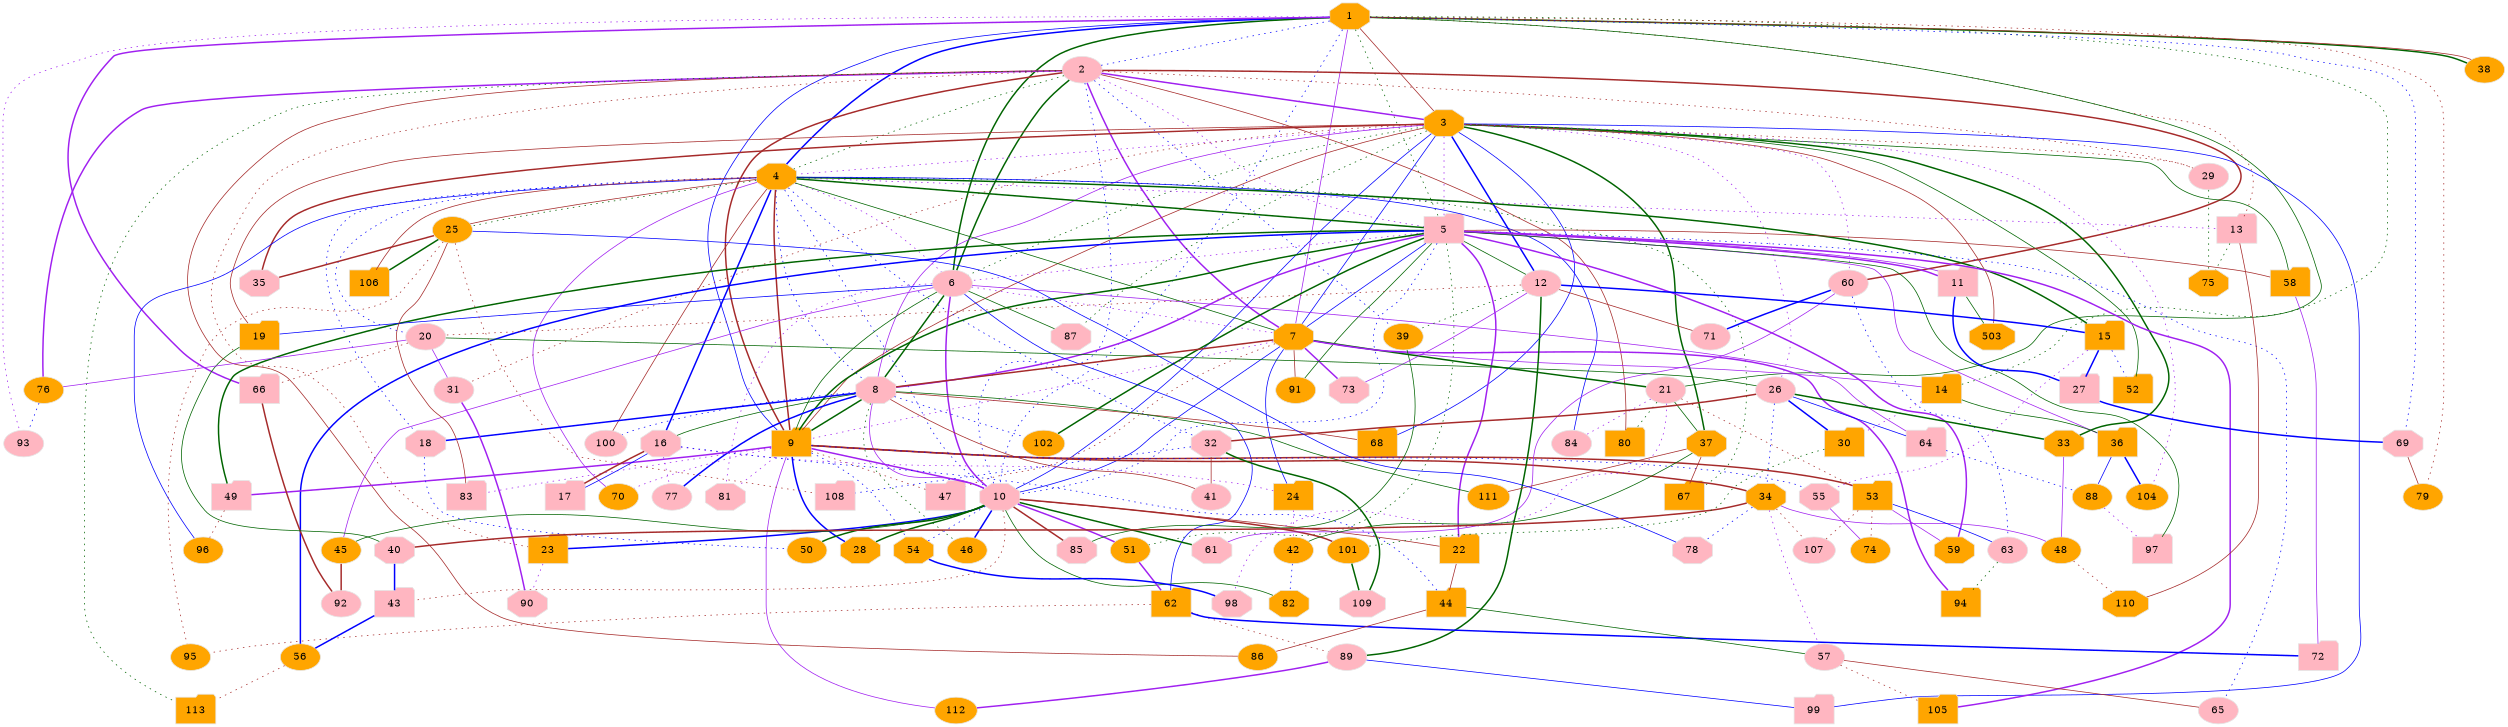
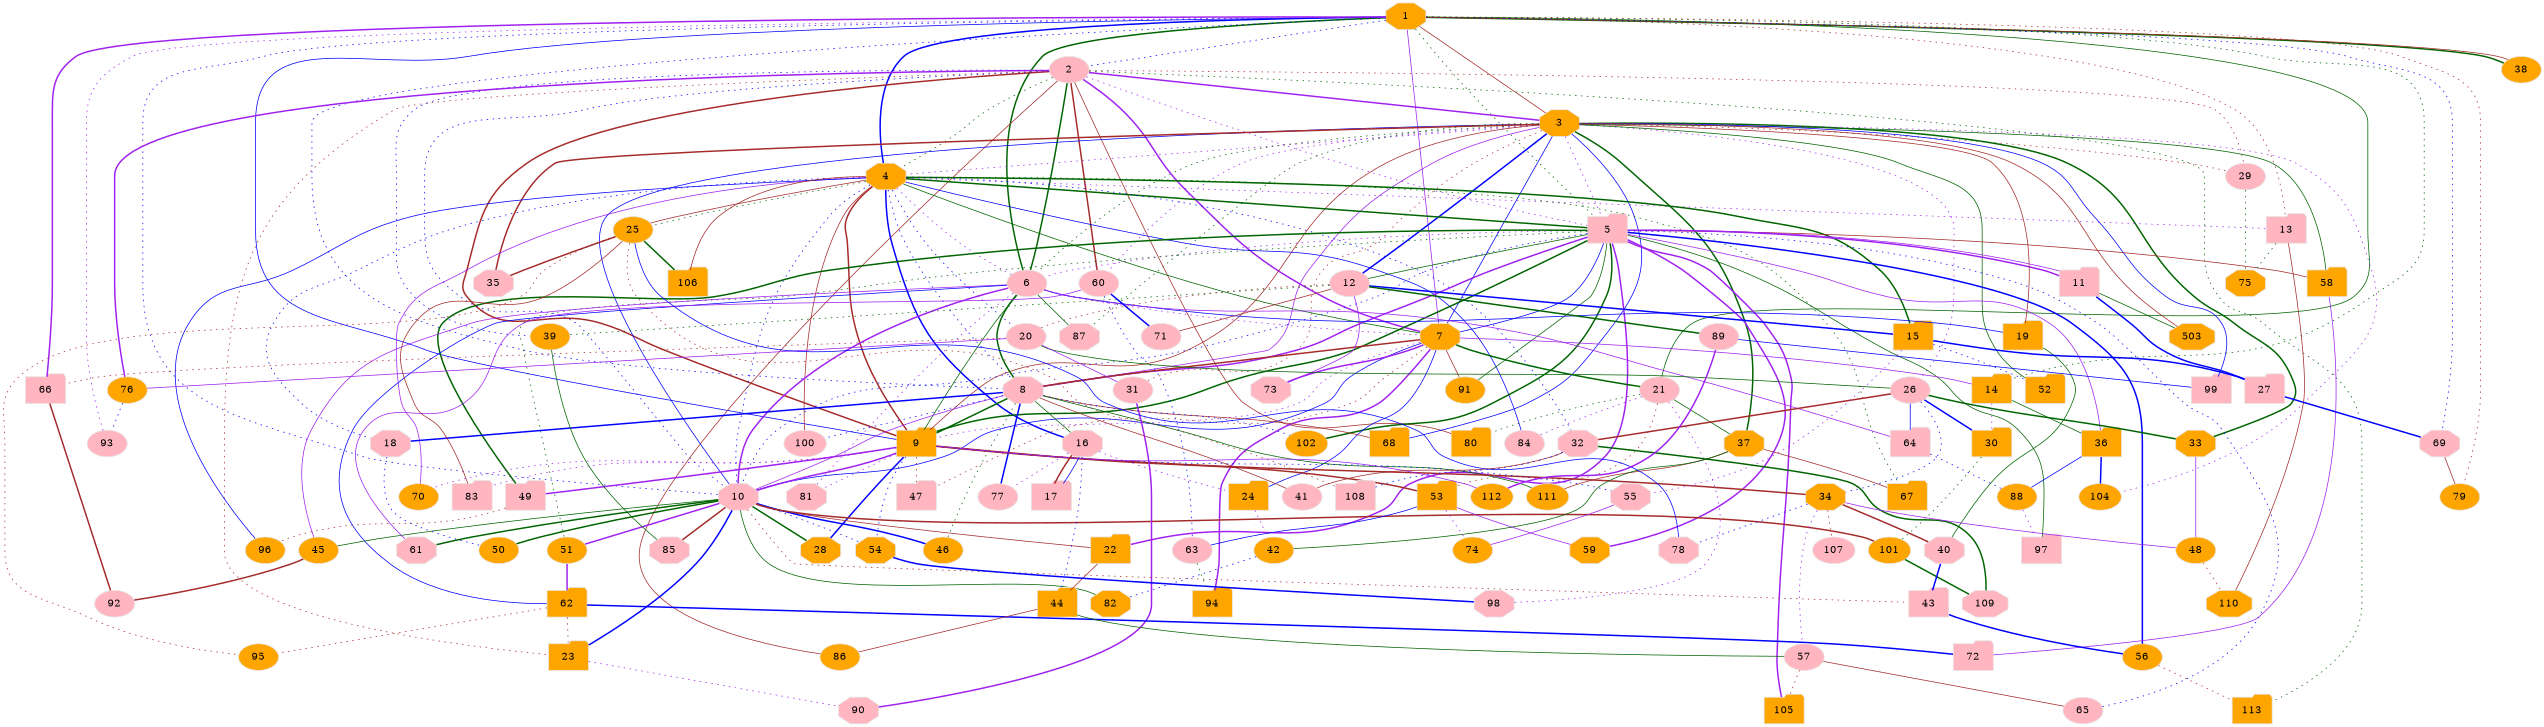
edge "1" -- "8": added
edge "53" -- "107": removed
edge "53" -- "74": color brown -> purple
edge "62" -- "89": now "62" -- "23"
